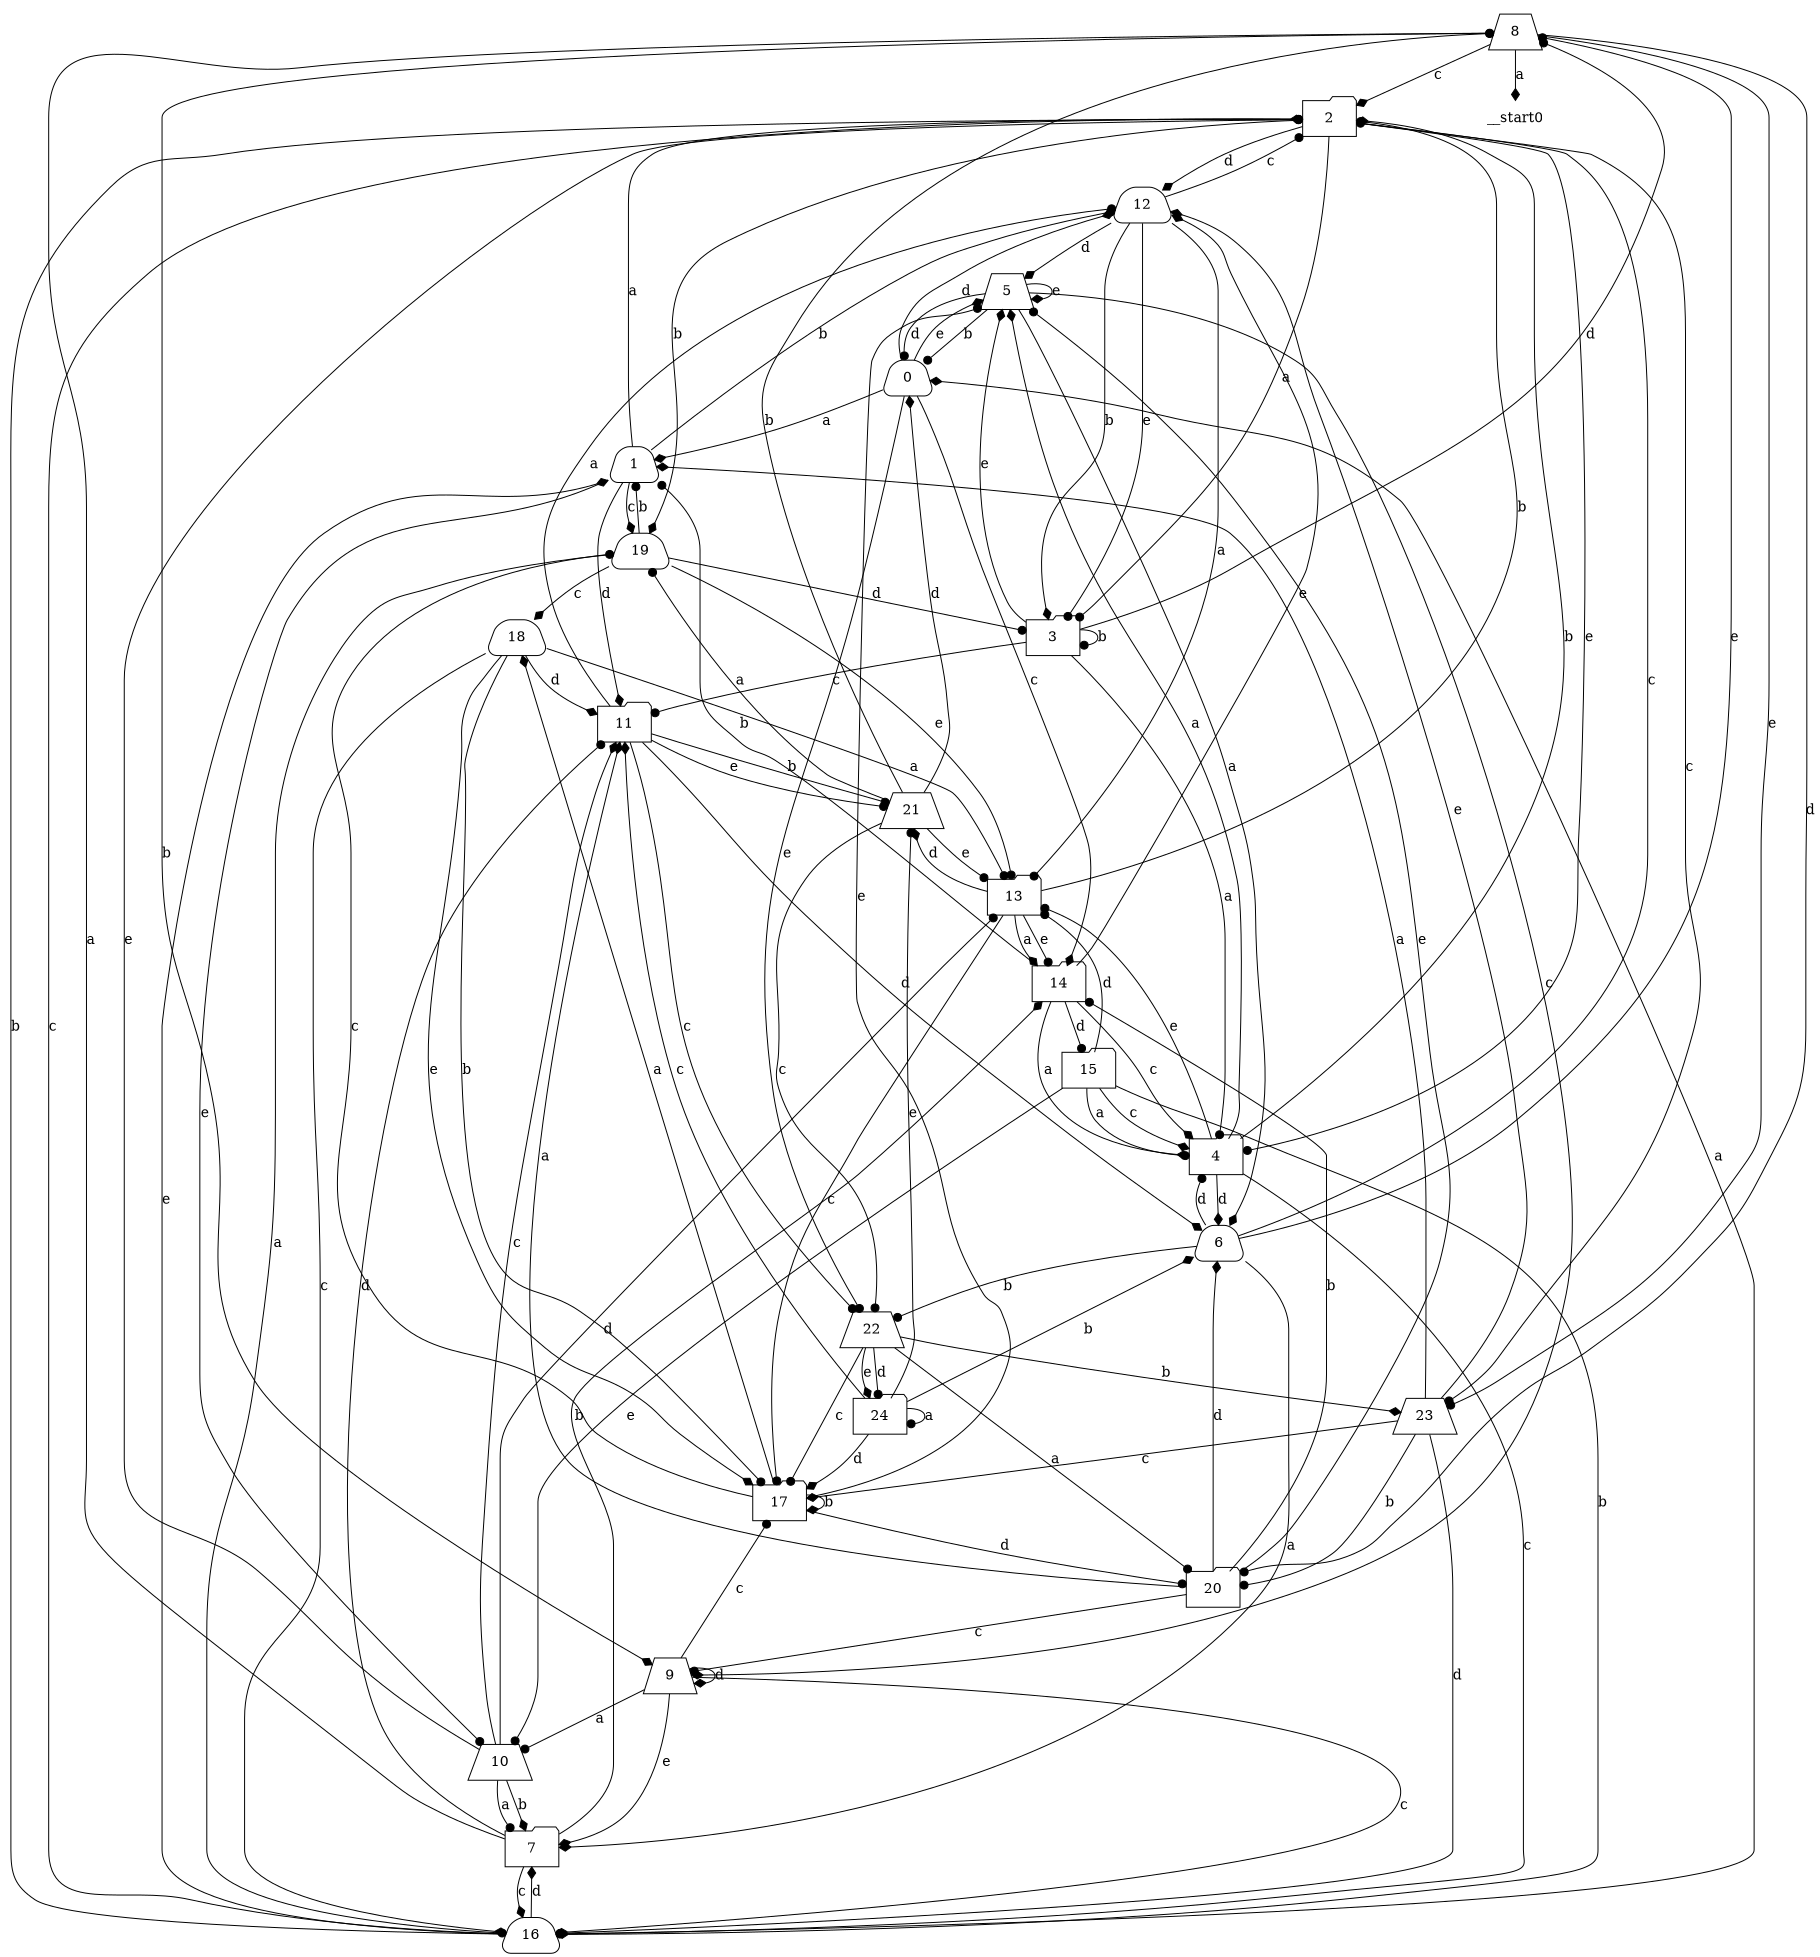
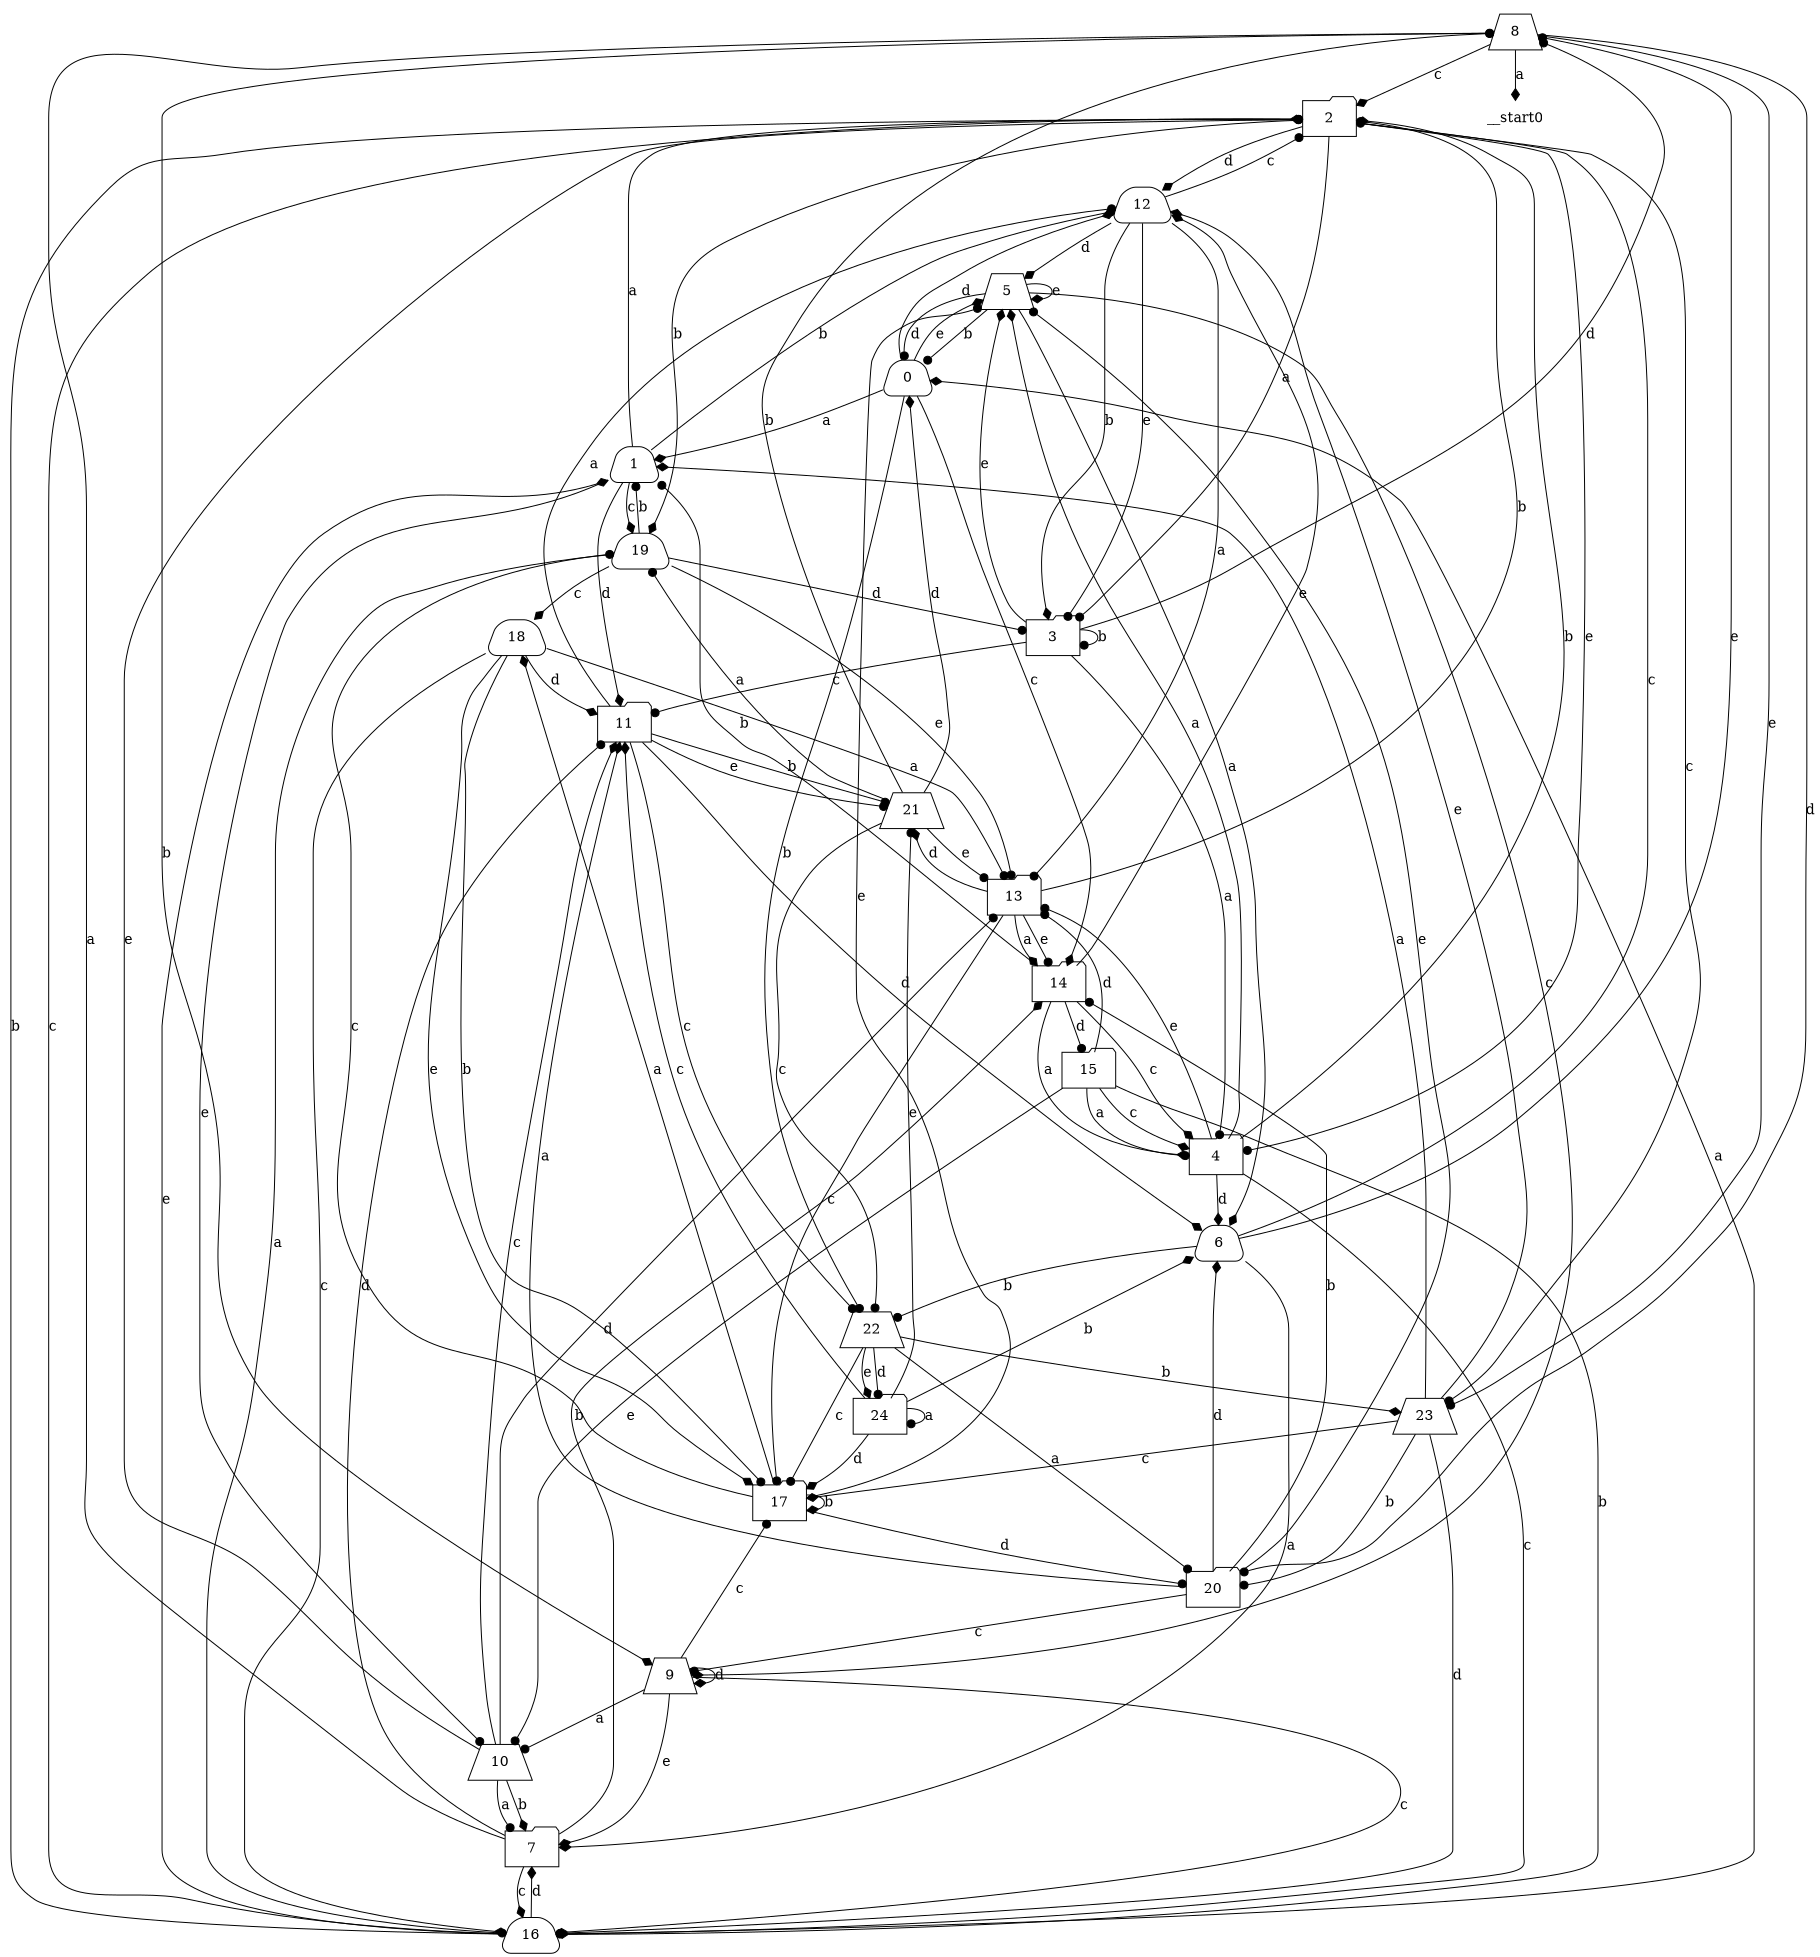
edge "0" -> "22": label "e" -> "b"
edge "6" -> "4": removed, label "d"
